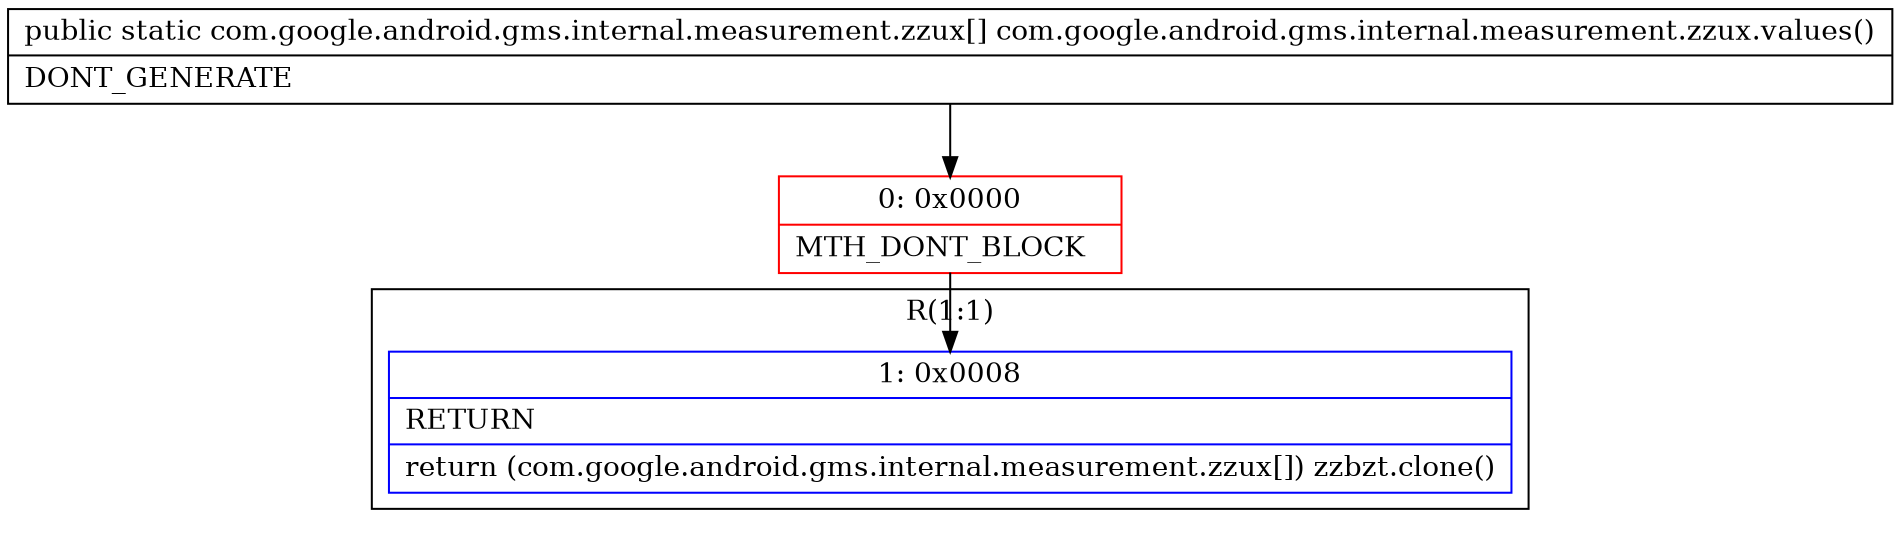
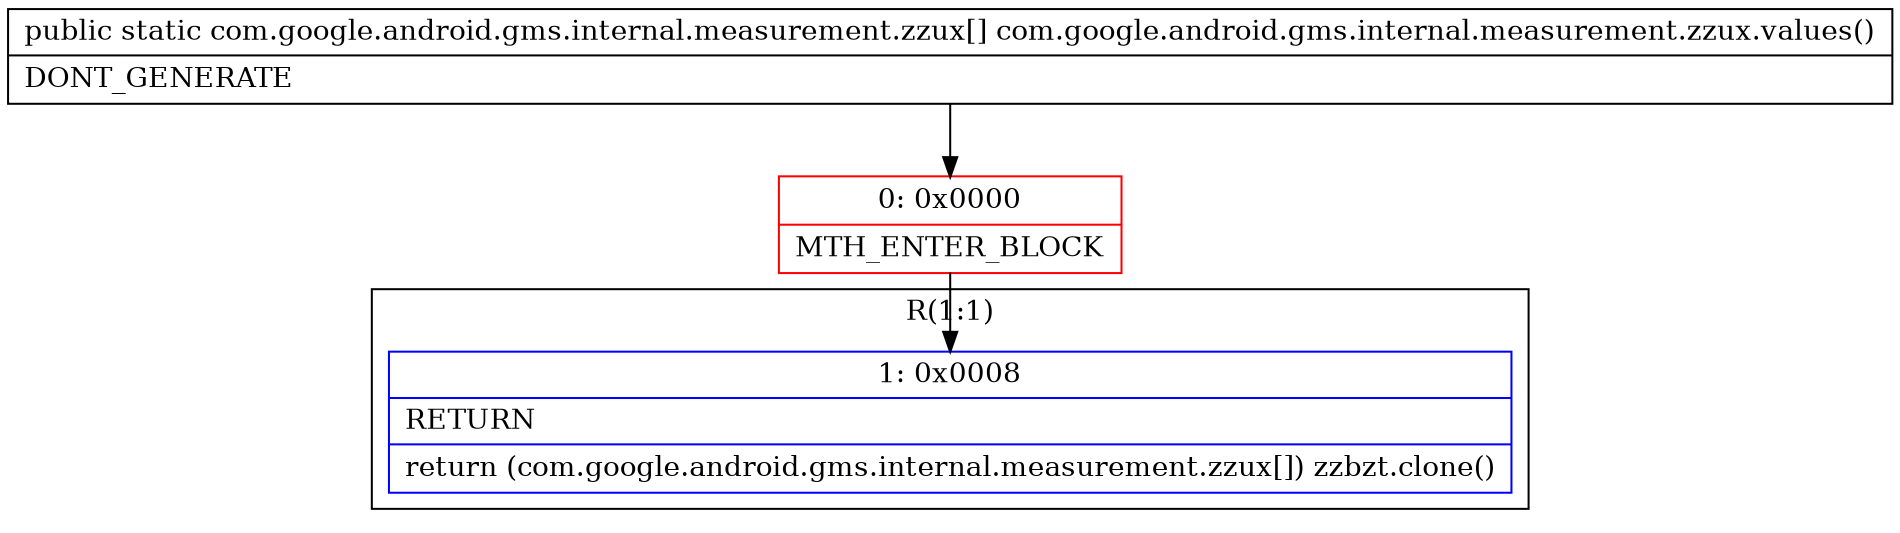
node "0: 0x0000": text "MTH_DONT_BLOCK" -> "MTH_ENTER_BLOCK"
